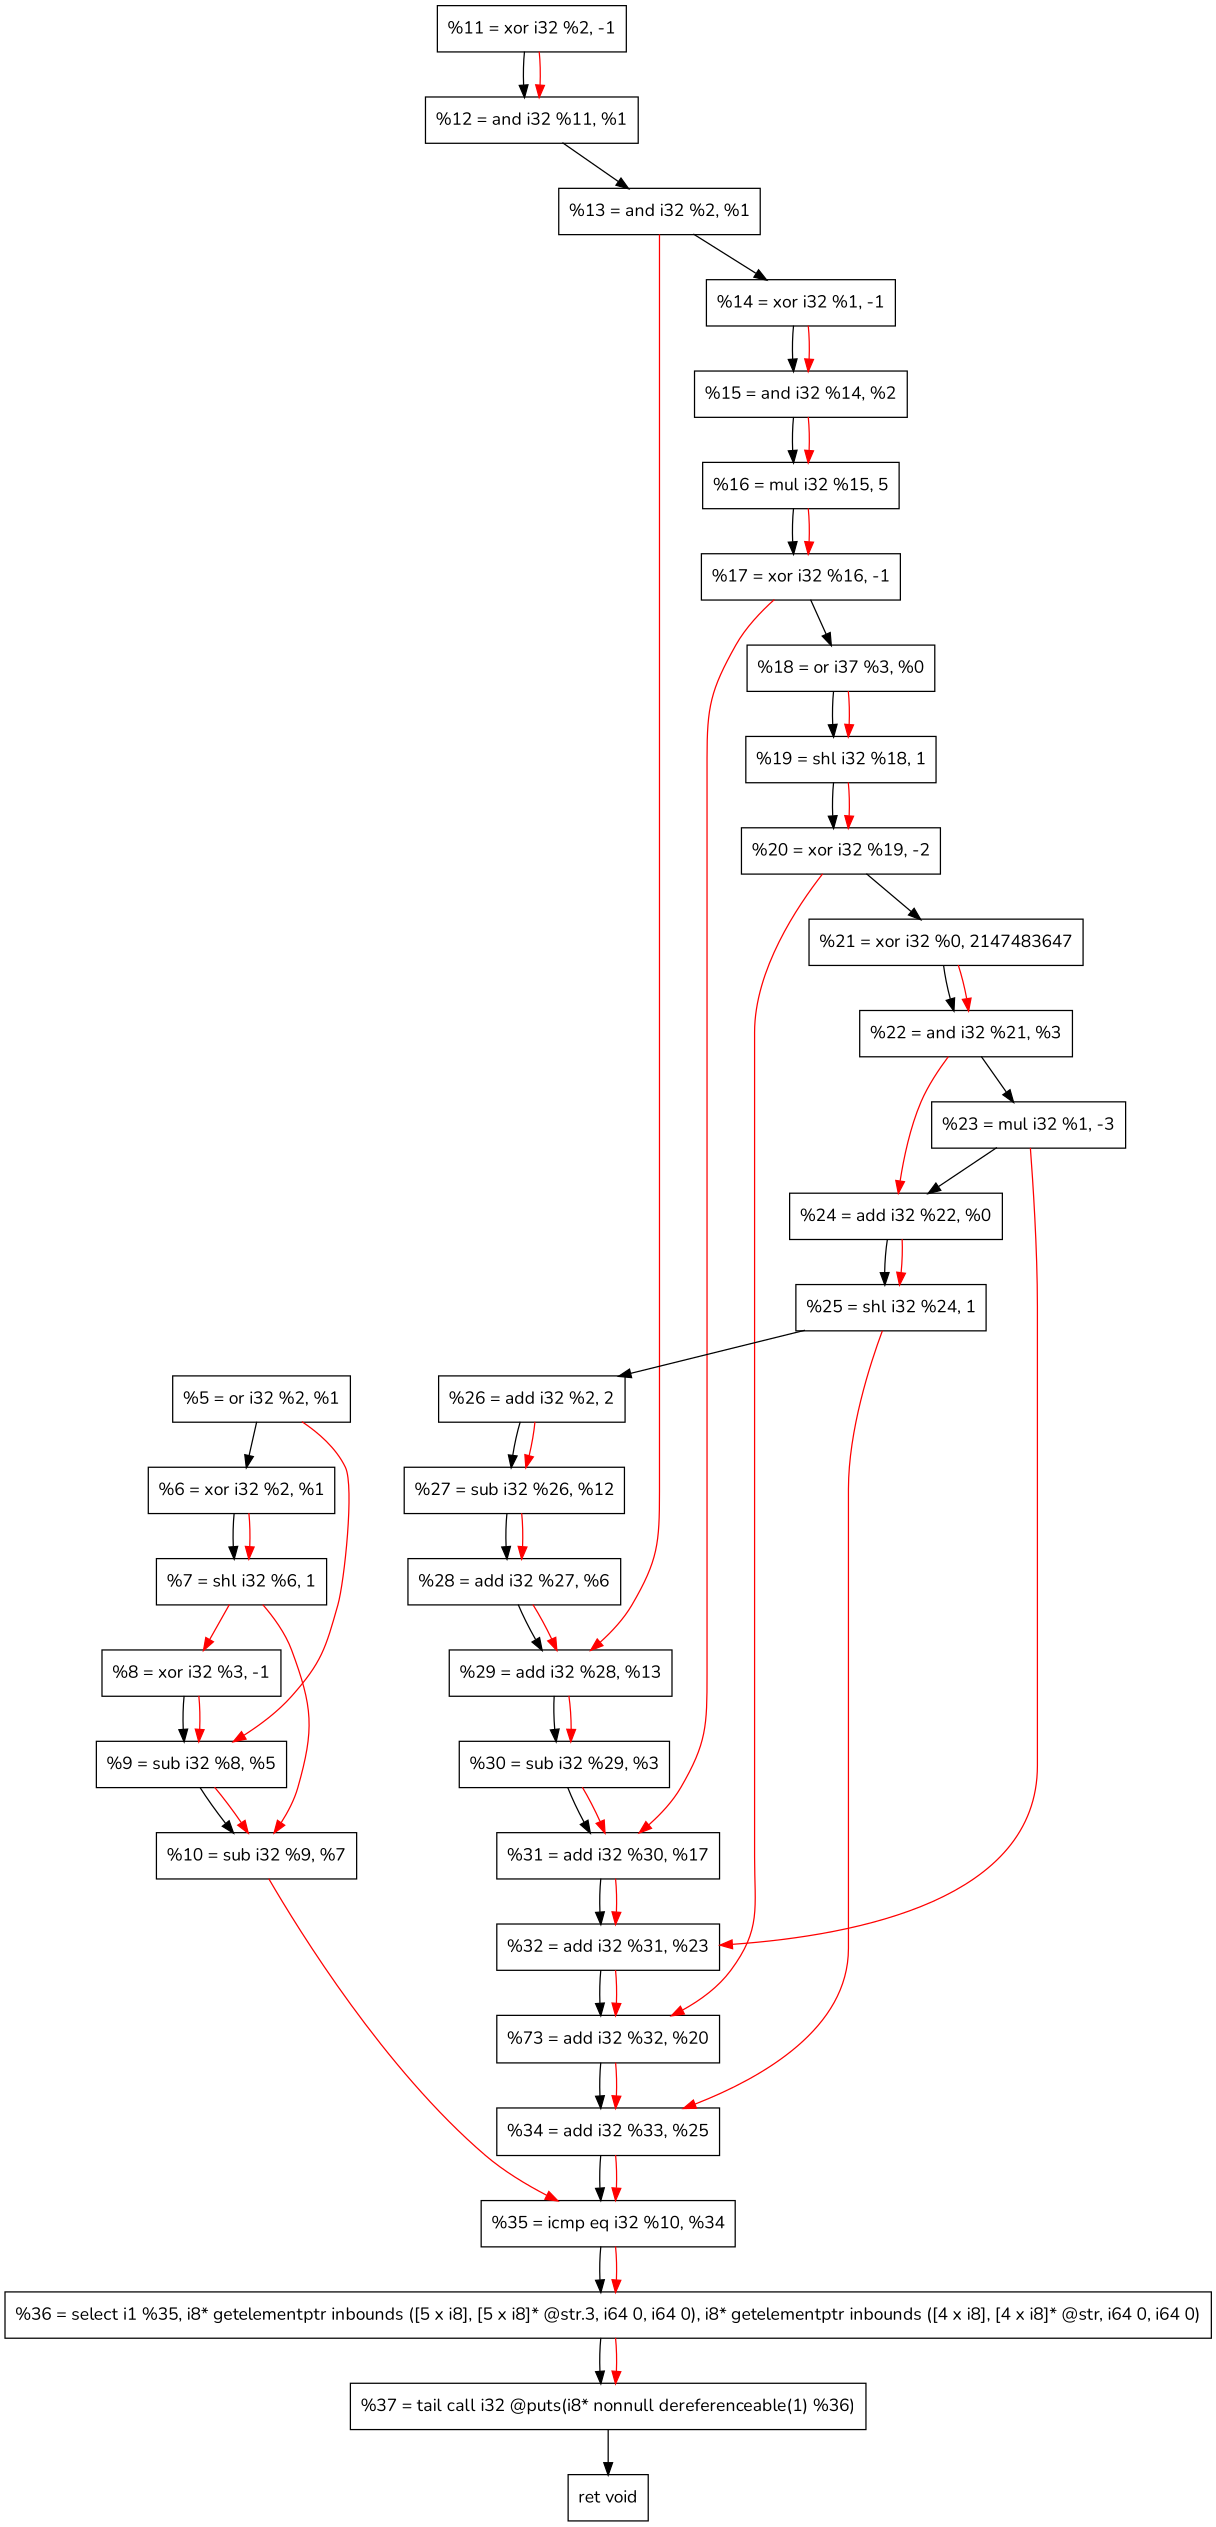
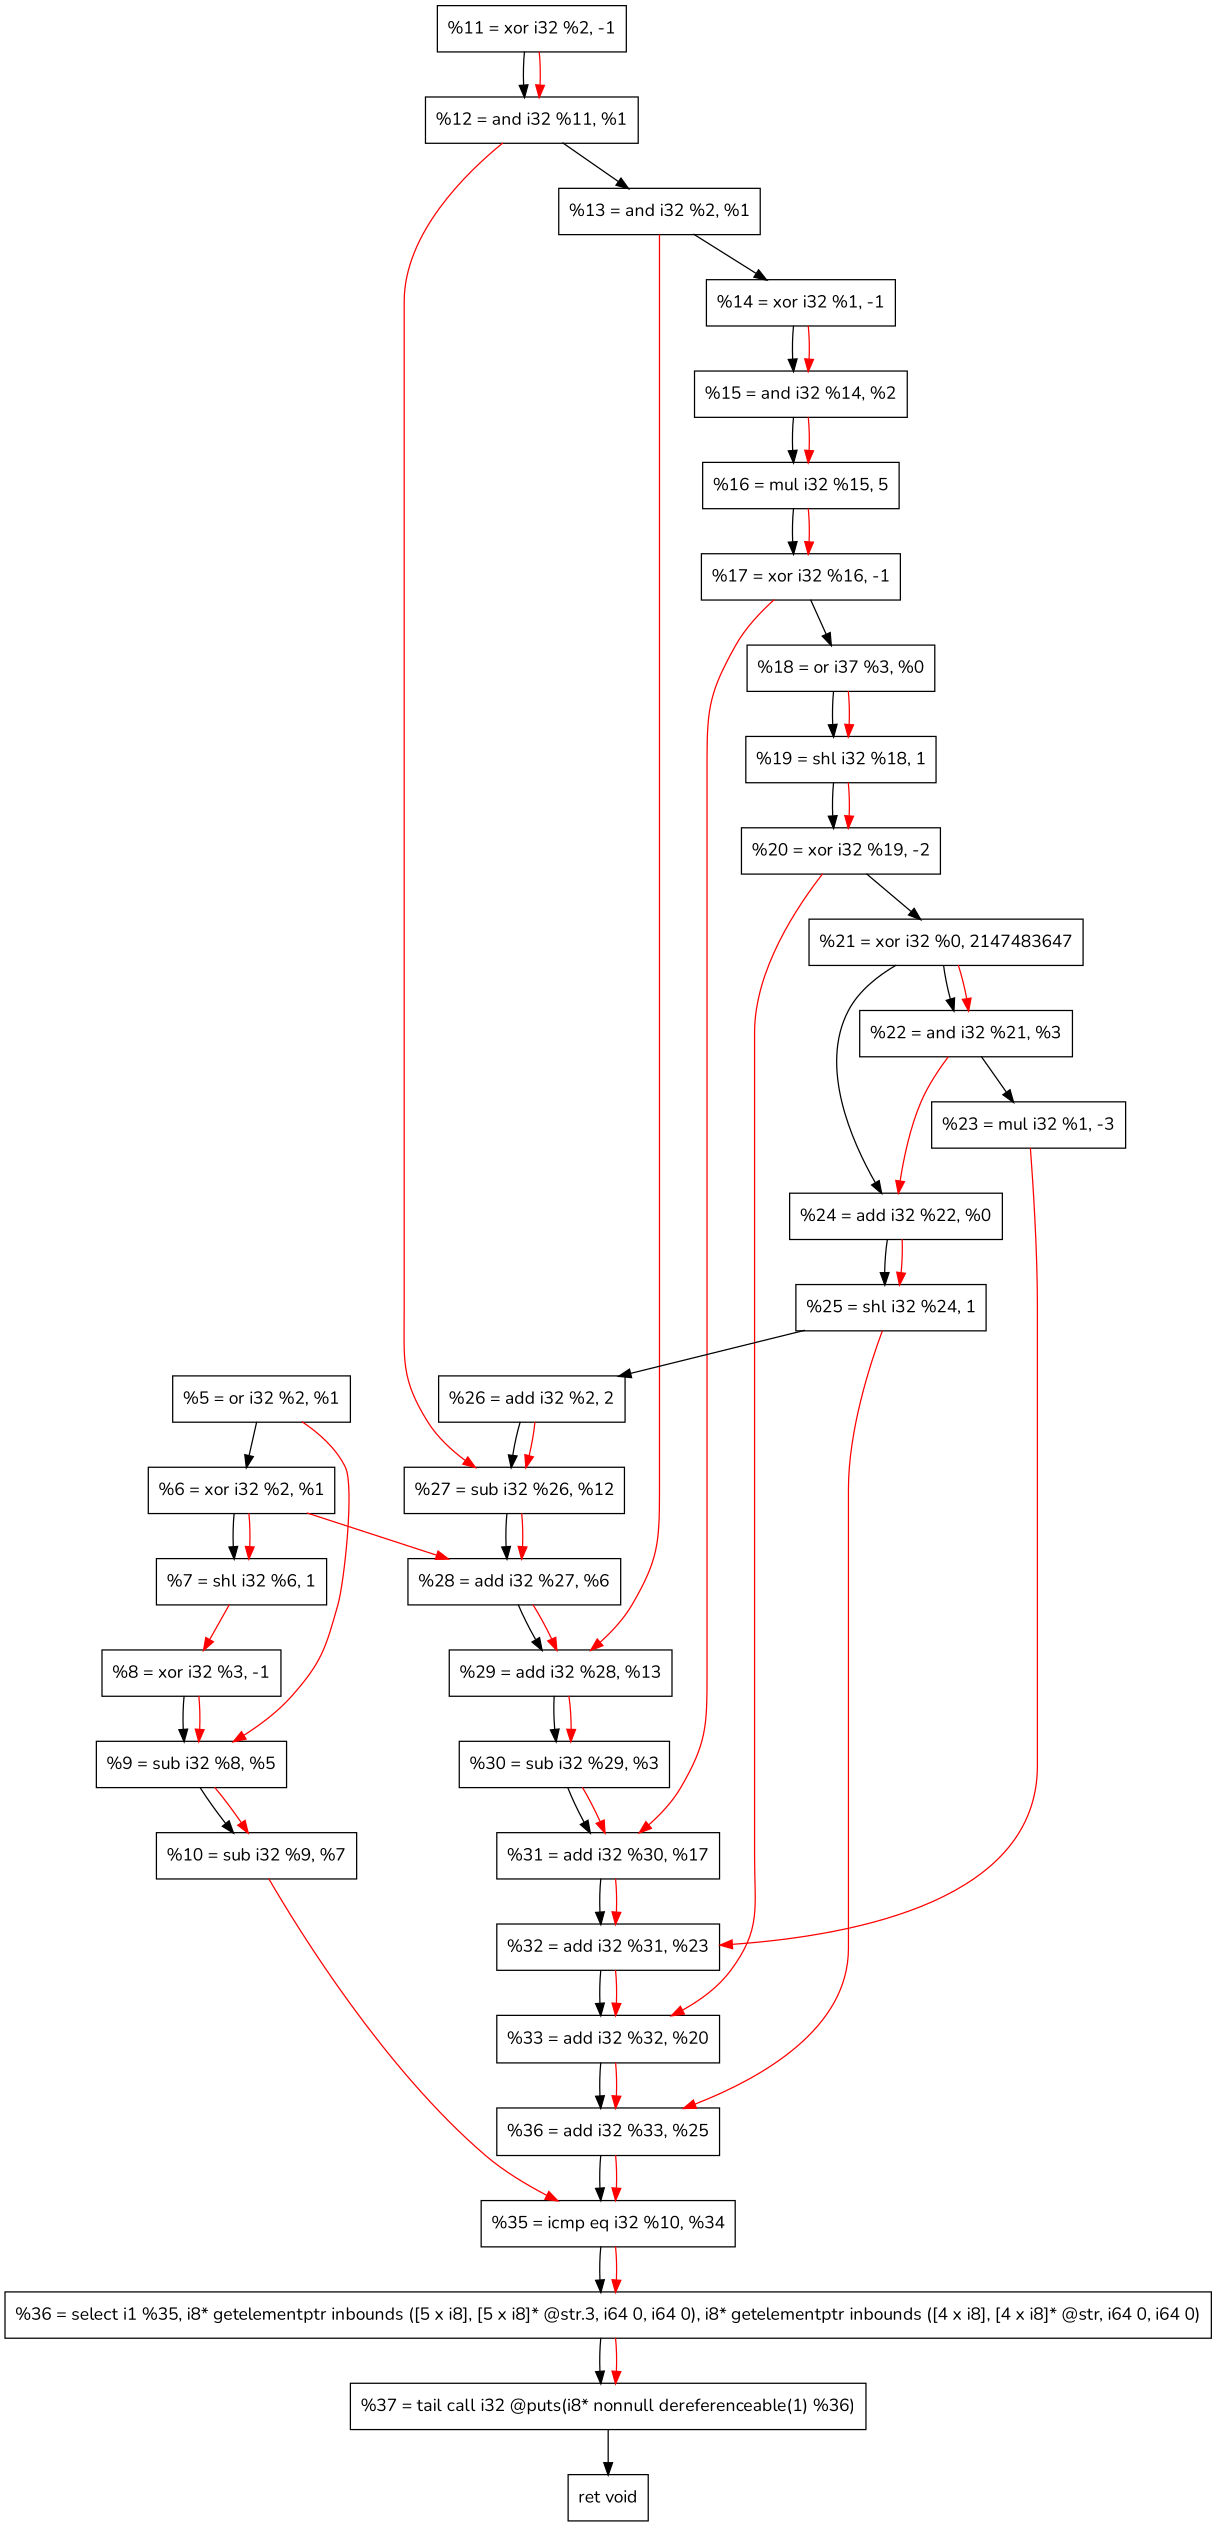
edge "%12 = and i32 %11, %1" -> "%27 = sub i32 %26, %12": added
edge "%23 = mul i32 %1, -3" -> "%24 = add i32 %22, %0": now "%21 = xor i32 %0, 2147483647" -> "%24 = add i32 %22, %0"
edge "%6 = xor i32 %2, %1" -> "%28 = add i32 %27, %6": added
edge "%7 = shl i32 %6, 1" -> "%10 = sub i32 %9, %7": removed
node "%73 = add i32 %32, %20": label "%73 = add i32 %32, %20" -> "%33 = add i32 %32, %20"
node "%34 = add i32 %33, %25": label "%34 = add i32 %33, %25" -> "%36 = add i32 %33, %25"
